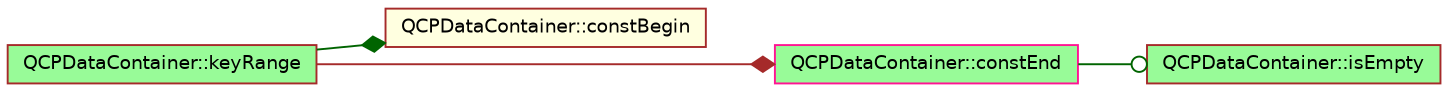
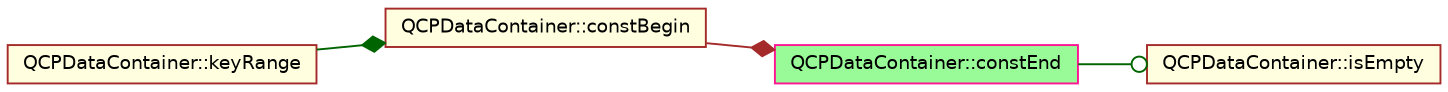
node "QCPDataContainer::keyRange": fillcolor palegreen -> lightyellow
edge "QCPDataContainer::keyRange" -> "QCPDataContainer::constEnd": now "QCPDataContainer::constBegin" -> "QCPDataContainer::constEnd"
node "QCPDataContainer::isEmpty": fillcolor palegreen -> lightyellow
